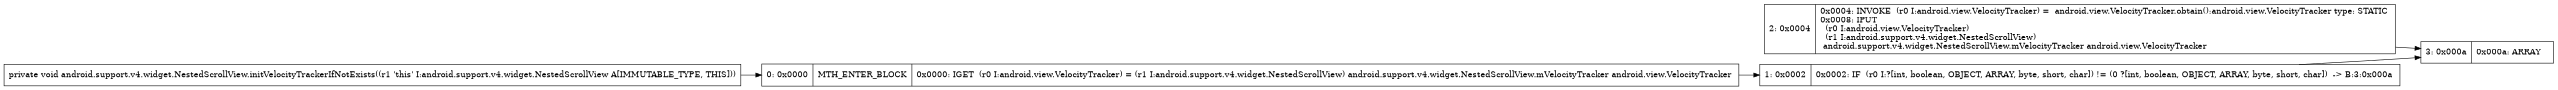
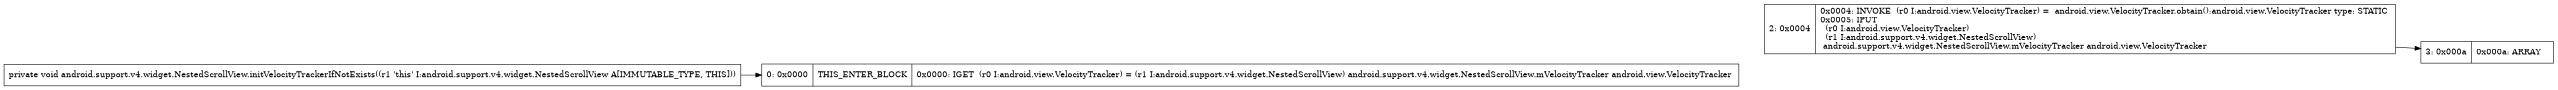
node "2: 0x0004": text "0x0008: IPUT" -> "0x0005: IPUT"
node "0: 0x0000": text "MTH_ENTER_BLOCK" -> "THIS_ENTER_BLOCK"
node "1: 0x0002": removed
